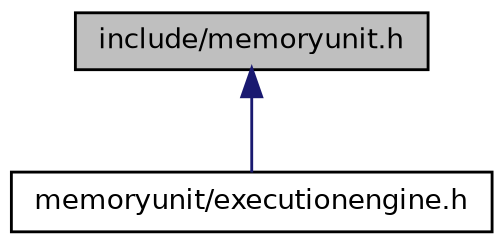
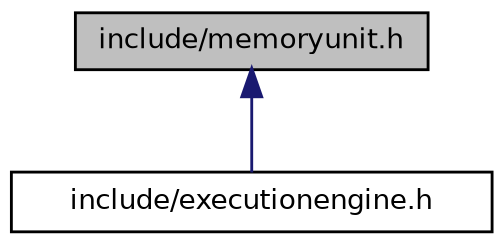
node "memoryunit/executionengine.h": label "memoryunit/executionengine.h" -> "include/executionengine.h"
